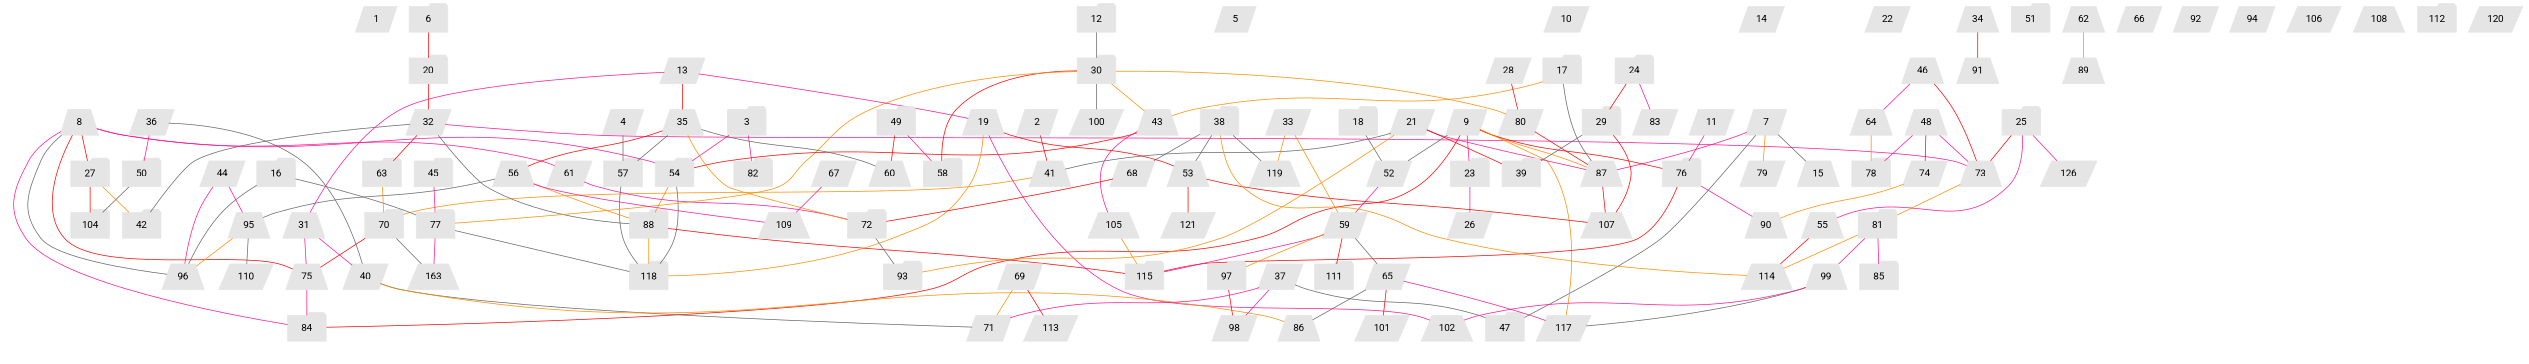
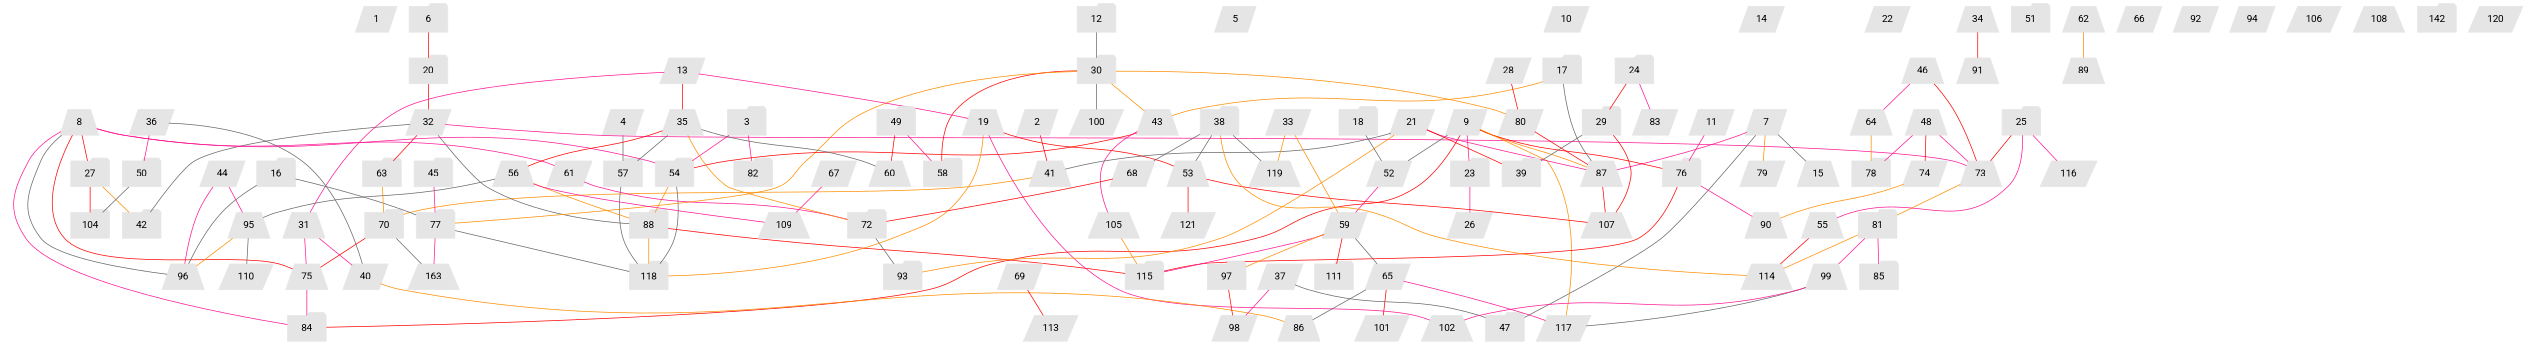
node "112": label "112" -> "142"
node "126": label "126" -> "116"
node "71": removed
